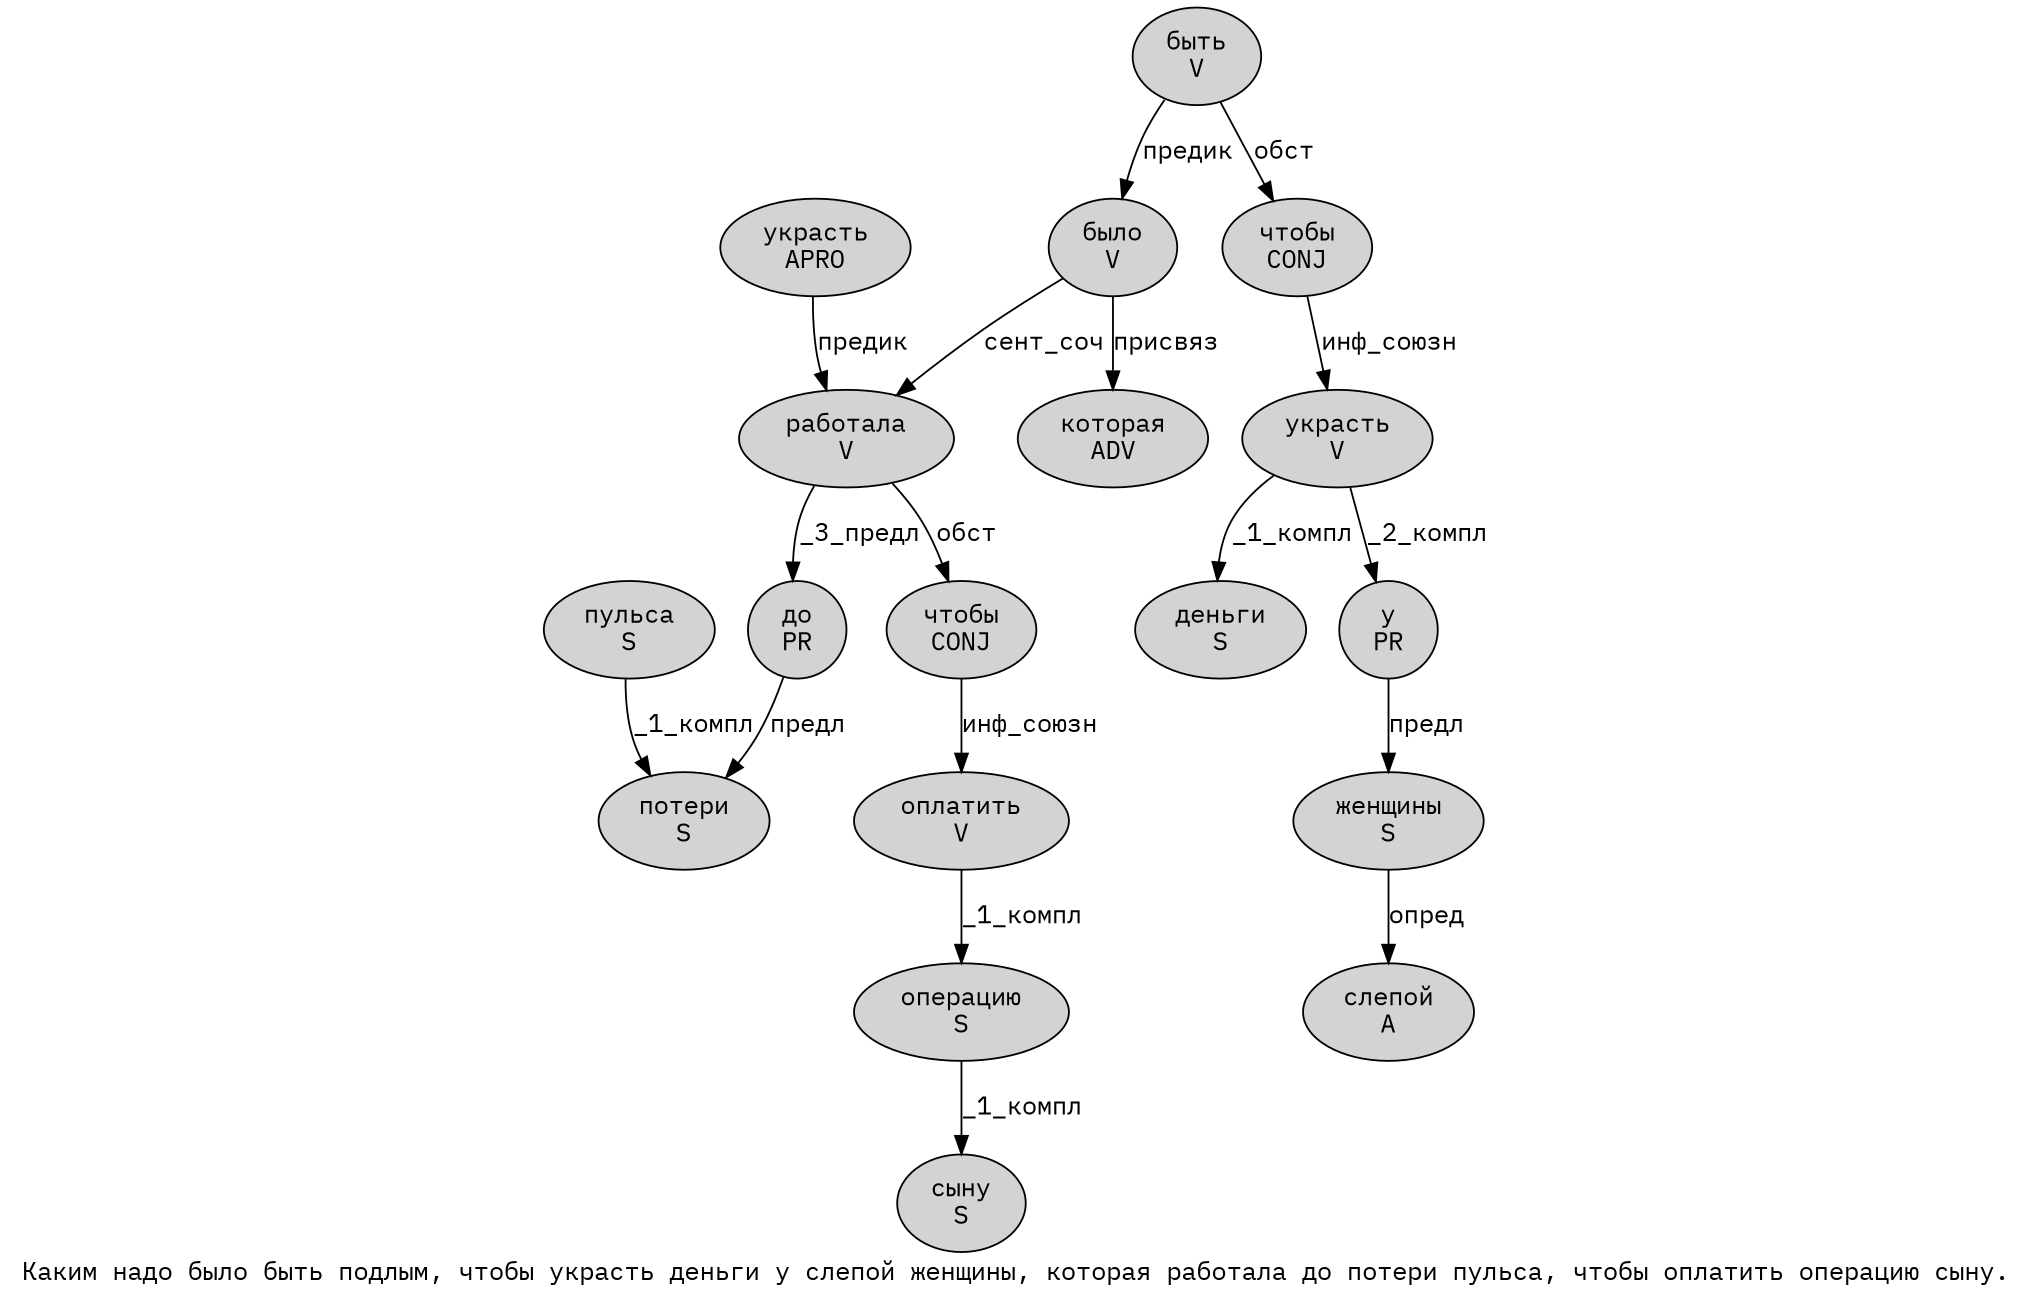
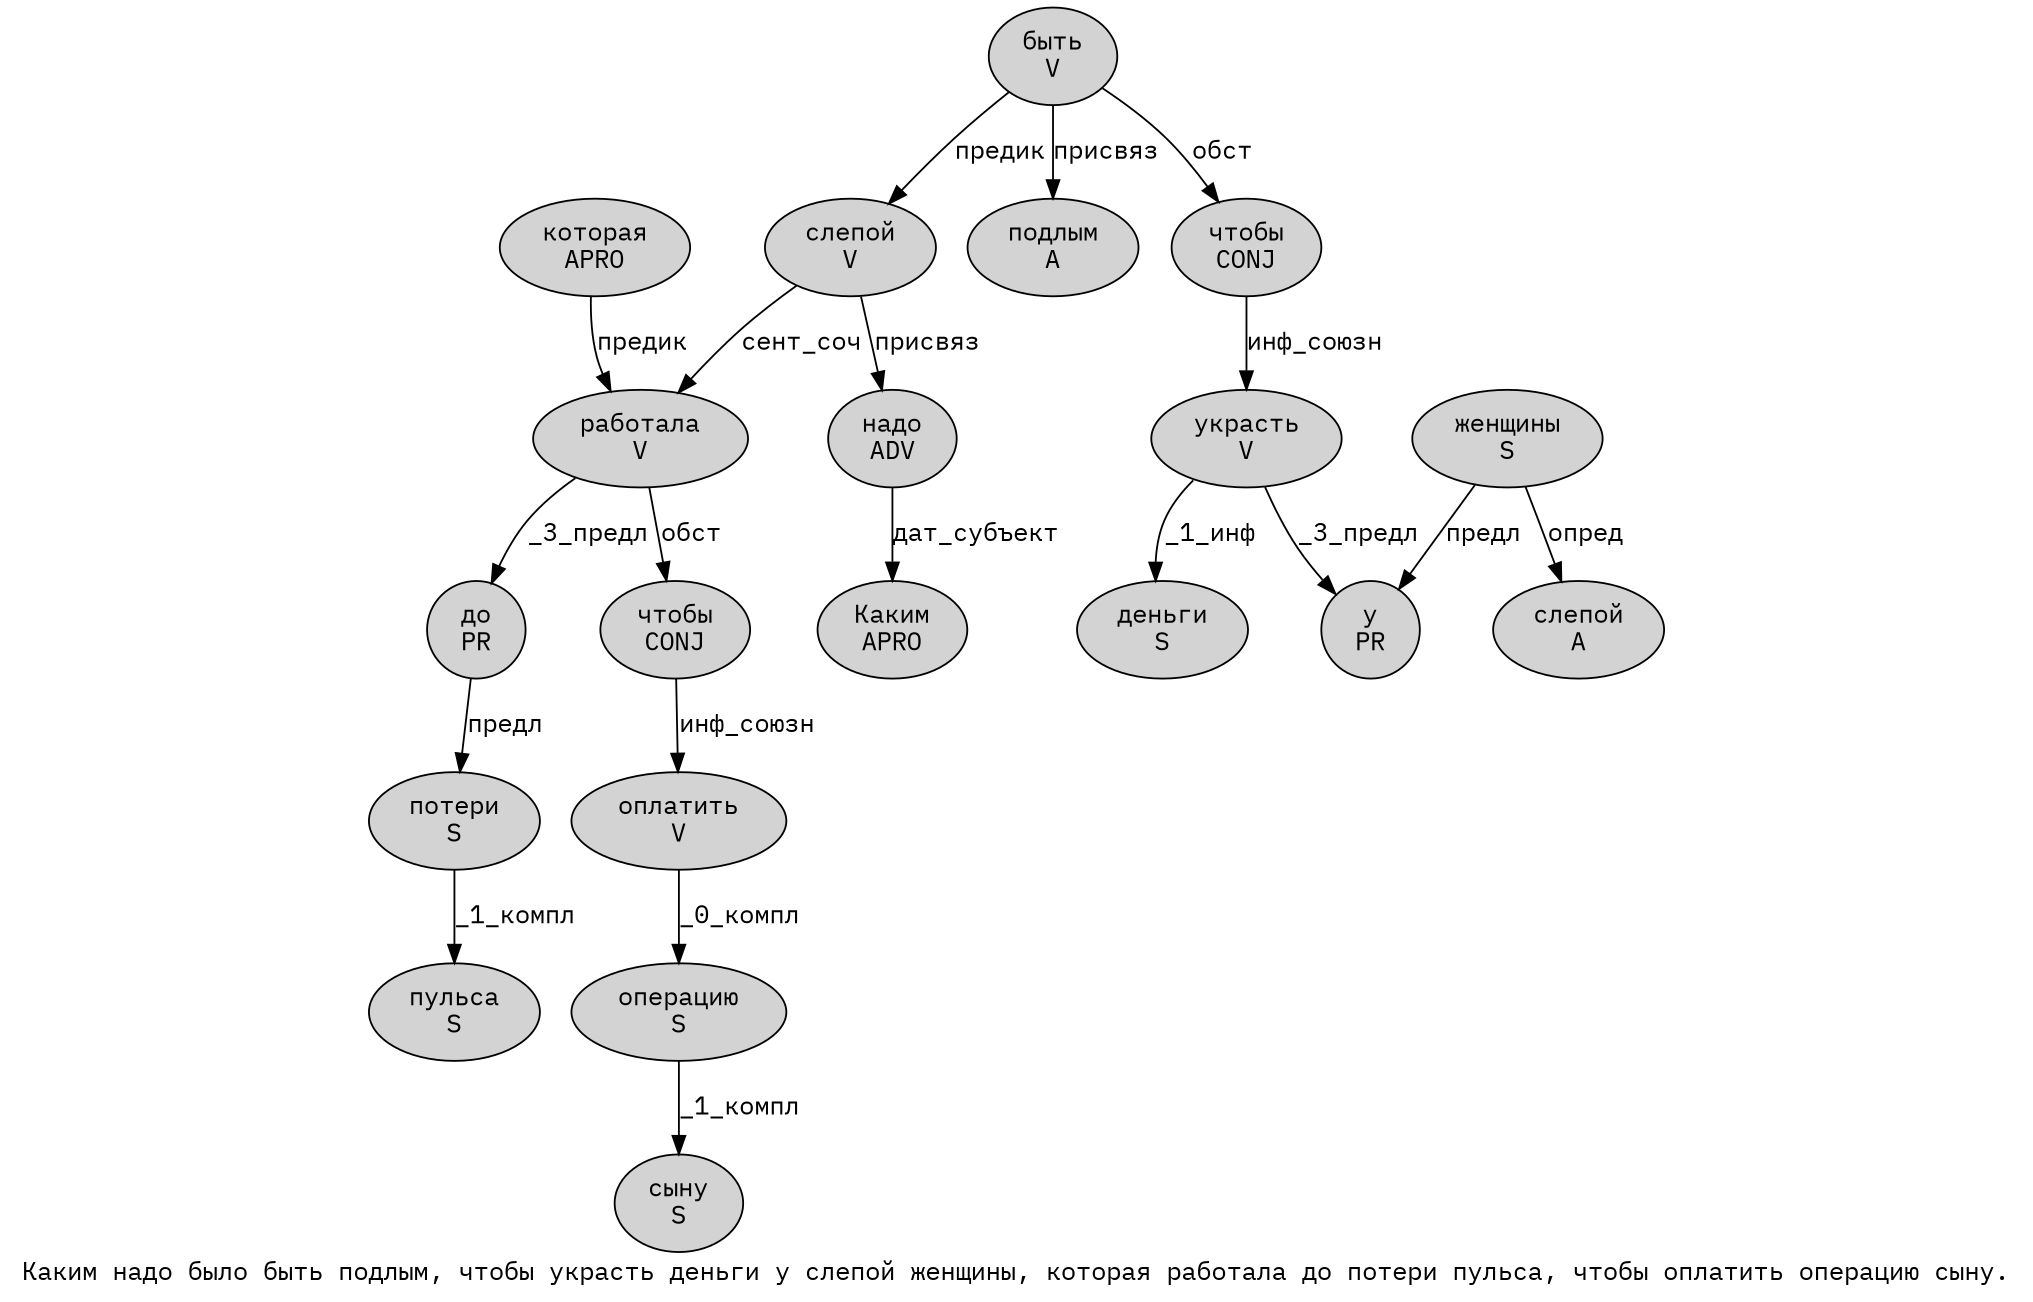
node "украсть APRO": label "украсть APRO" -> "которая APRO"
node "подлым A": added
node "было V": label "было V" -> "слепой V"
node "которая ADV": label "которая ADV" -> "надо ADV"
edge "украсть V" -> "деньги S": label "_1_компл" -> "_1_инф"
edge "украсть V" -> "у PR": label "_2_компл" -> "_3_предл"
node "Каким APRO": added
edge "у PR" -> "женщины S": reversed
edge "пульса S" -> "потери S": reversed
edge "оплатить V" -> "операцию S": label "_1_компл" -> "_0_компл"
